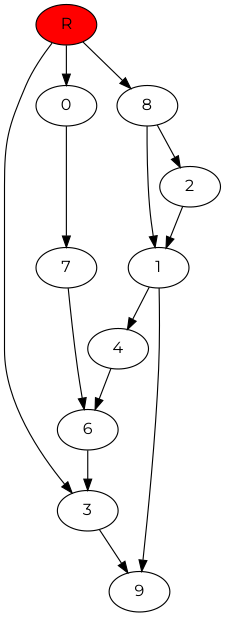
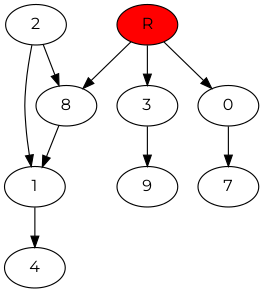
edge "8" -> "2": reversed
edge "1" -> "9": removed
node "6": removed
